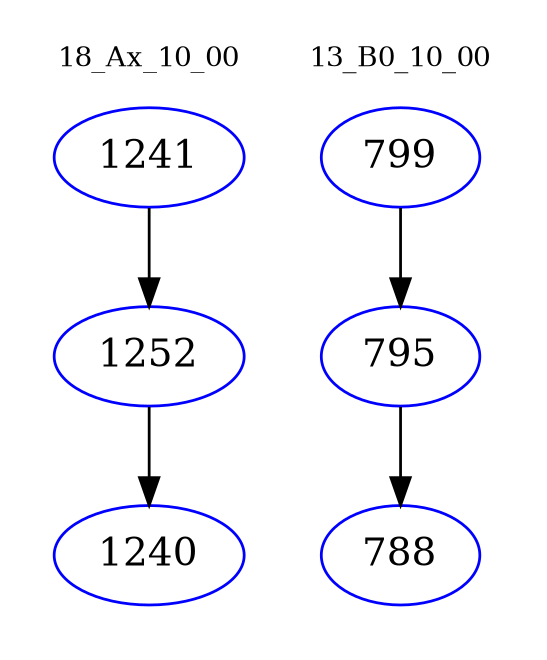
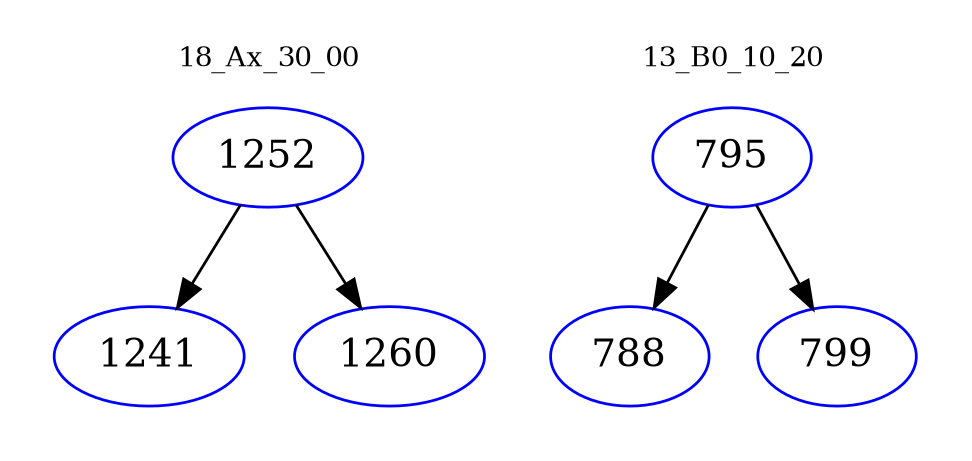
cluster "18_Ax_10_00": label "18_Ax_10_00" -> "18_Ax_30_00"
cluster "13_B0_10_00": label "13_B0_10_00" -> "13_B0_10_20"
edge "1241" -> "1252": reversed
edge "799" -> "795": reversed
node "1240": label "1240" -> "1260"
